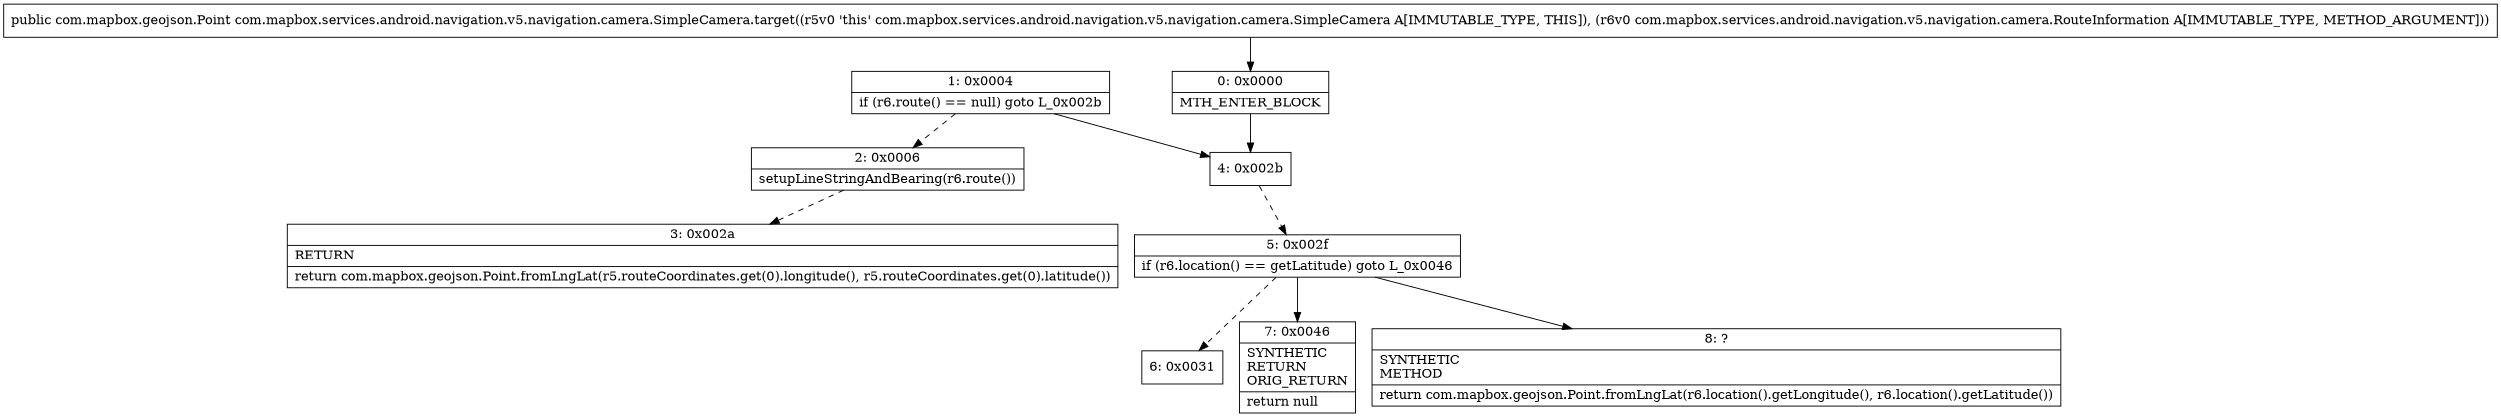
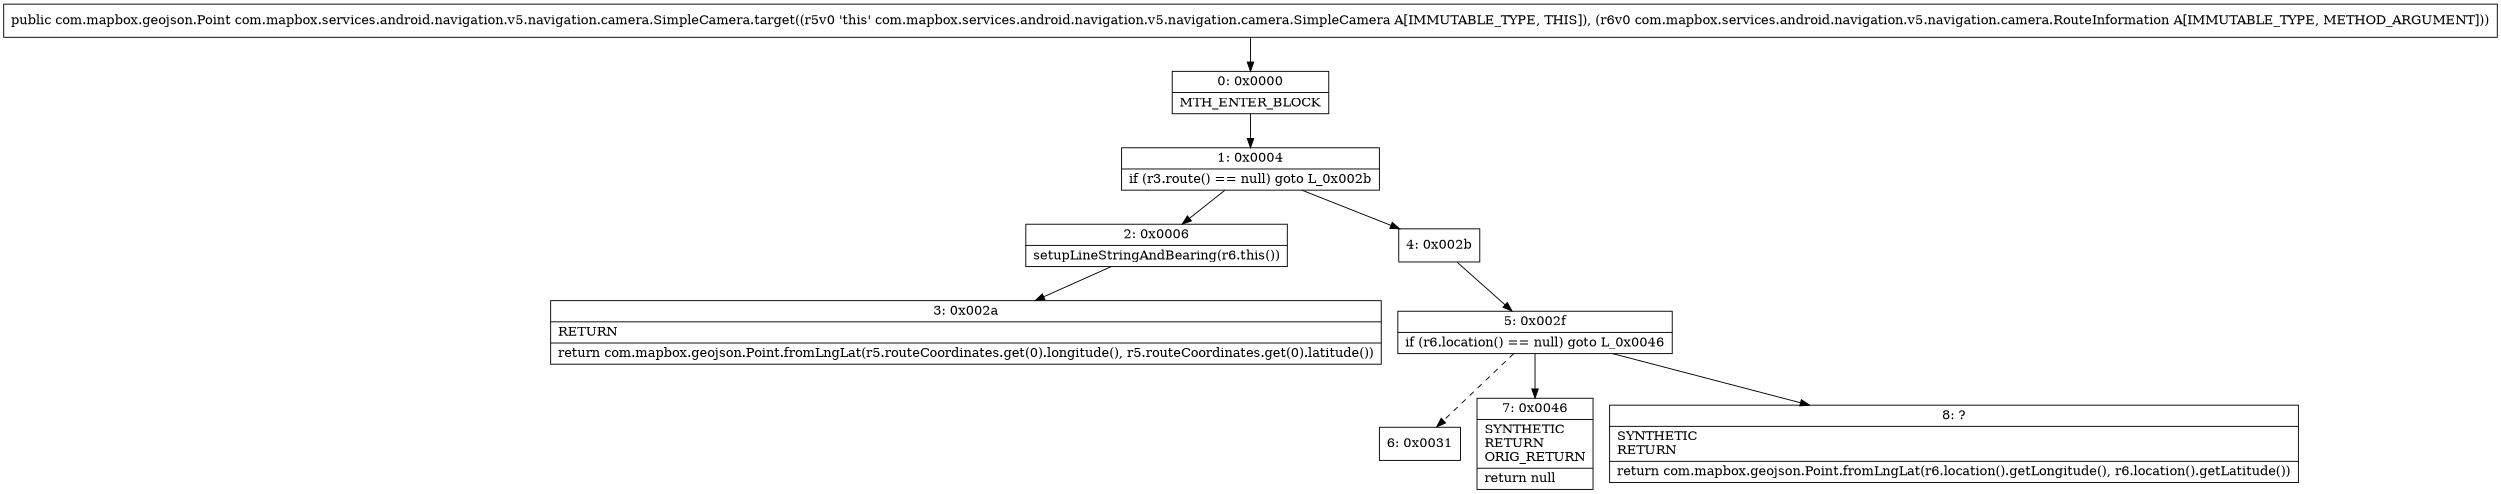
node "1: 0x0004": text "if (r6.route() == null) goto L_0x002b" -> "if (r3.route() == null) goto L_0x002b"
edge "1: 0x0004" -> "2: 0x0006": style dashed -> solid
edge "0: 0x0000" -> "4: 0x002b": now "0: 0x0000" -> "1: 0x0004"
node "2: 0x0006": text "setupLineStringAndBearing(r6.route())" -> "setupLineStringAndBearing(r6.this())"
edge "2: 0x0006" -> "3: 0x002a": style dashed -> solid
edge "4: 0x002b" -> "5: 0x002f": style dashed -> solid
node "5: 0x002f": text "if (r6.location() == getLatitude) goto L_0x0046" -> "if (r6.location() == null) goto L_0x0046"
node "8: ?": text "METHOD" -> "RETURN"
